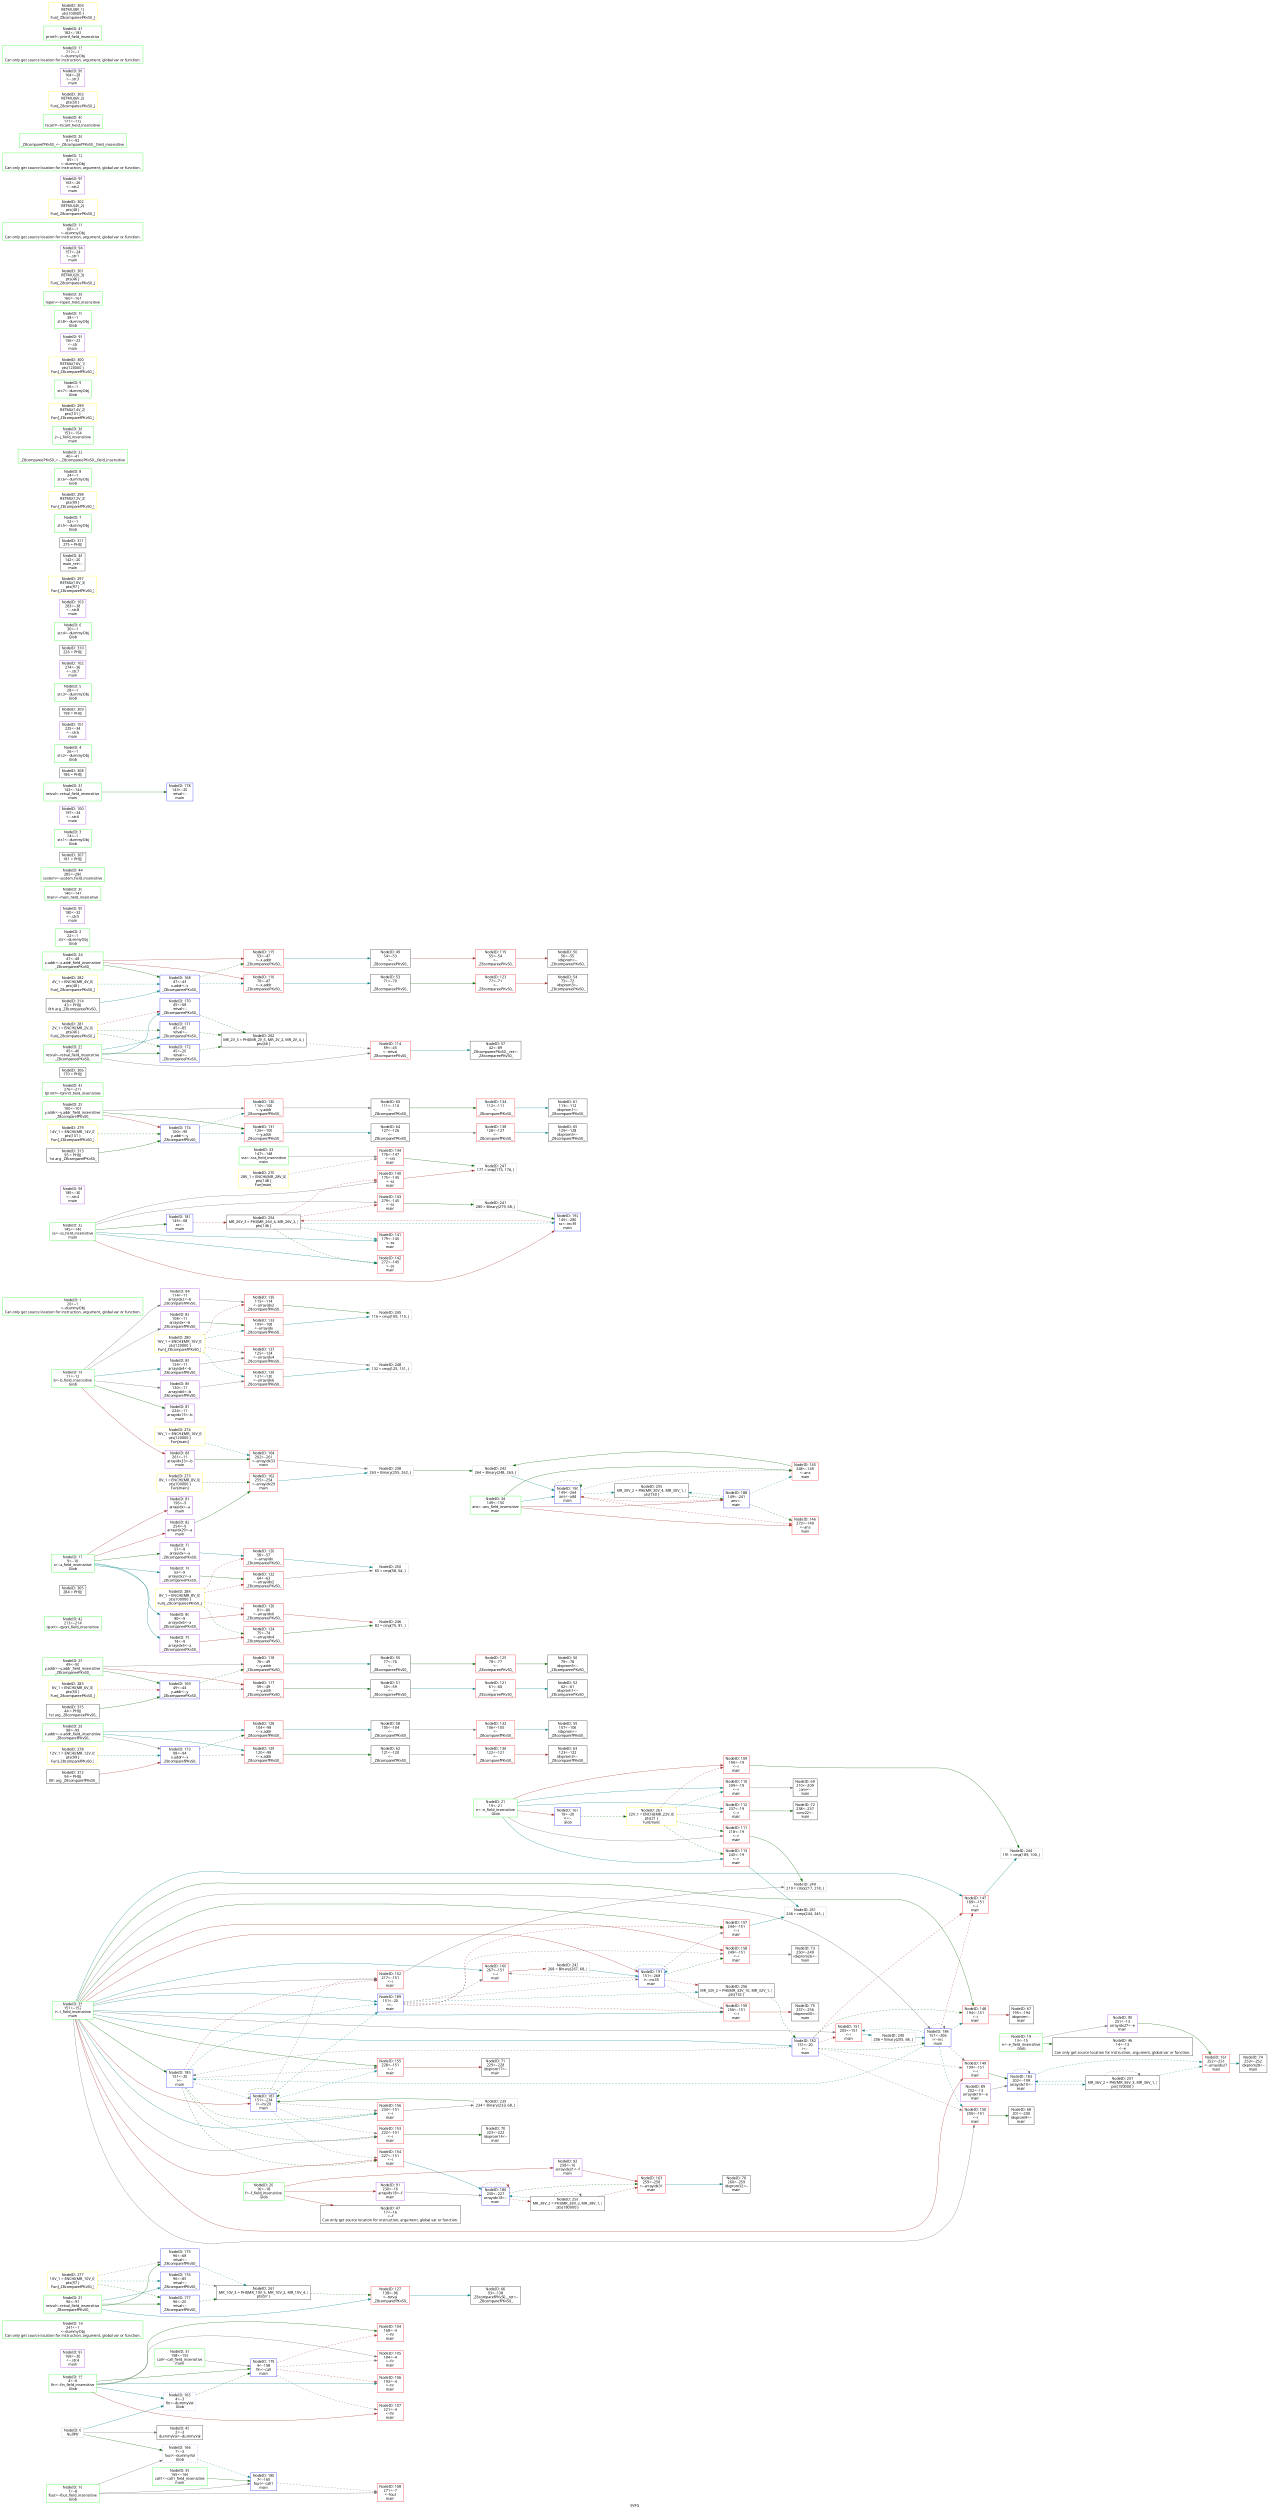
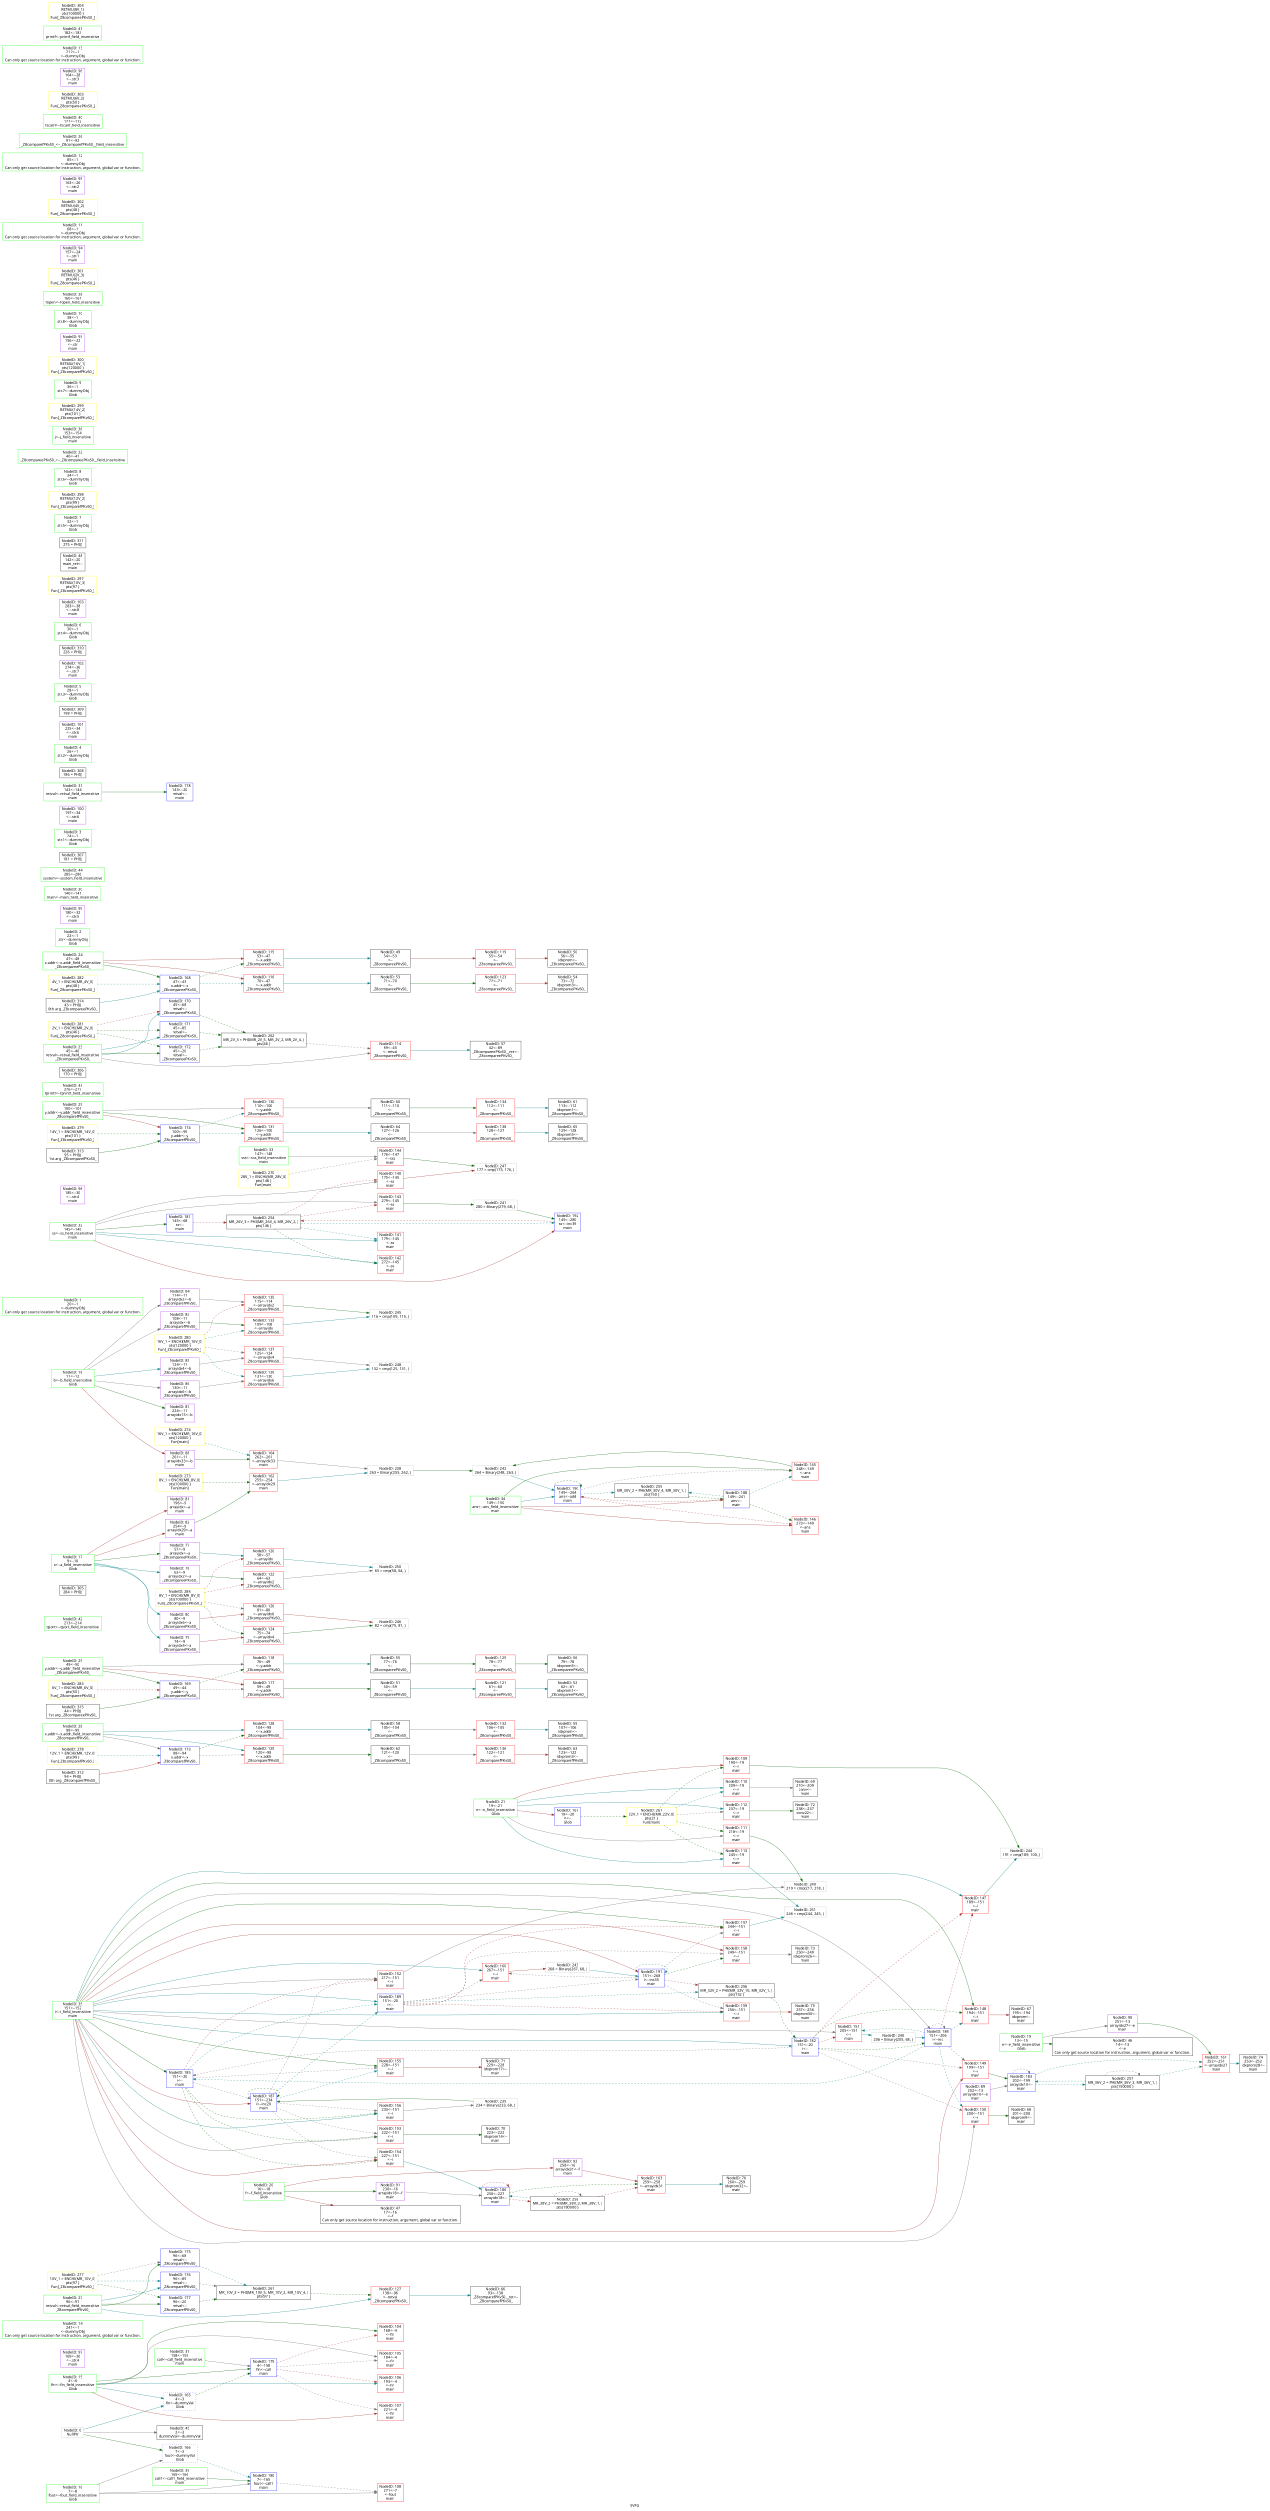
edge "NodeID: 267" -> "NodeID: 109": color brown -> darkgreen
edge "NodeID: 20" -> "NodeID: 91": color brown -> darkgreen
